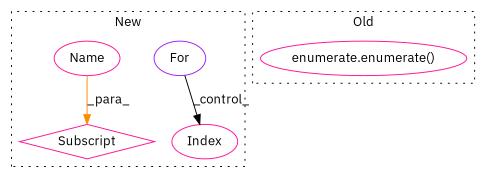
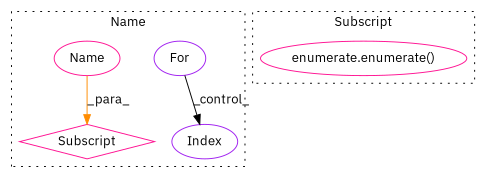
cluster "New": label "New" -> "Name"
cluster "Old": label "Old" -> "Subscript"
node "Index": color deeppink -> purple
